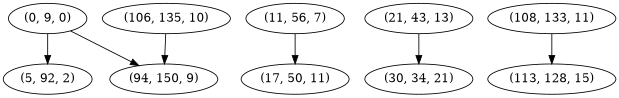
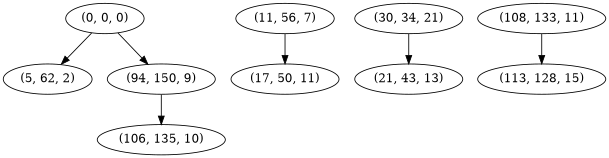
node "(0, 9, 0)": label "(0, 9, 0)" -> "(0, 0, 0)"
edge "(106, 135, 10)" -> "(94, 150, 9)": reversed
edge "(21, 43, 13)" -> "(30, 34, 21)": reversed
node "(5, 92, 2)": label "(5, 92, 2)" -> "(5, 62, 2)"
